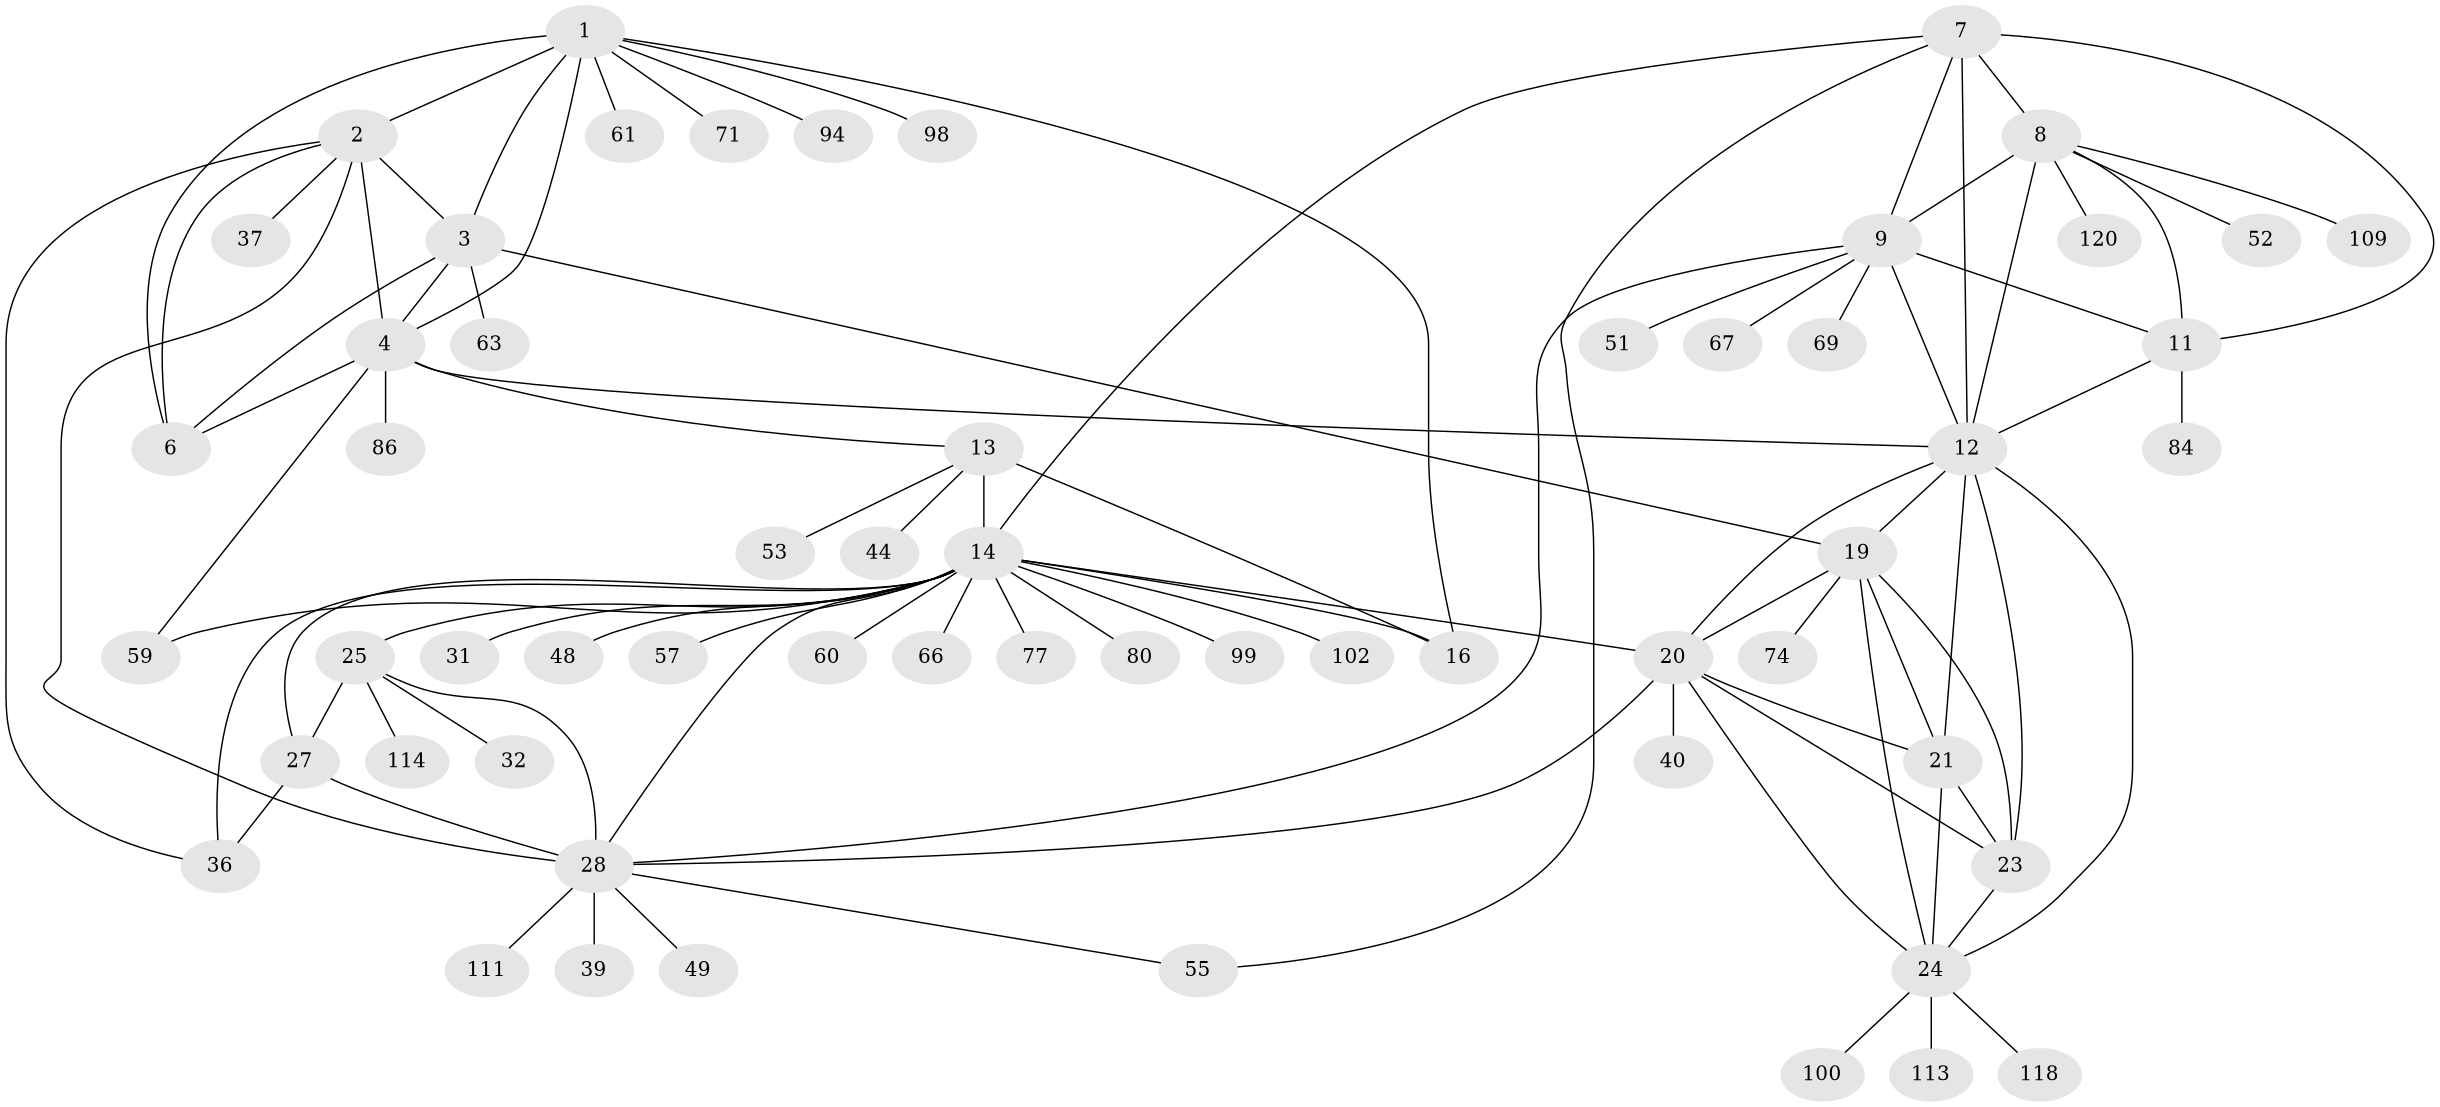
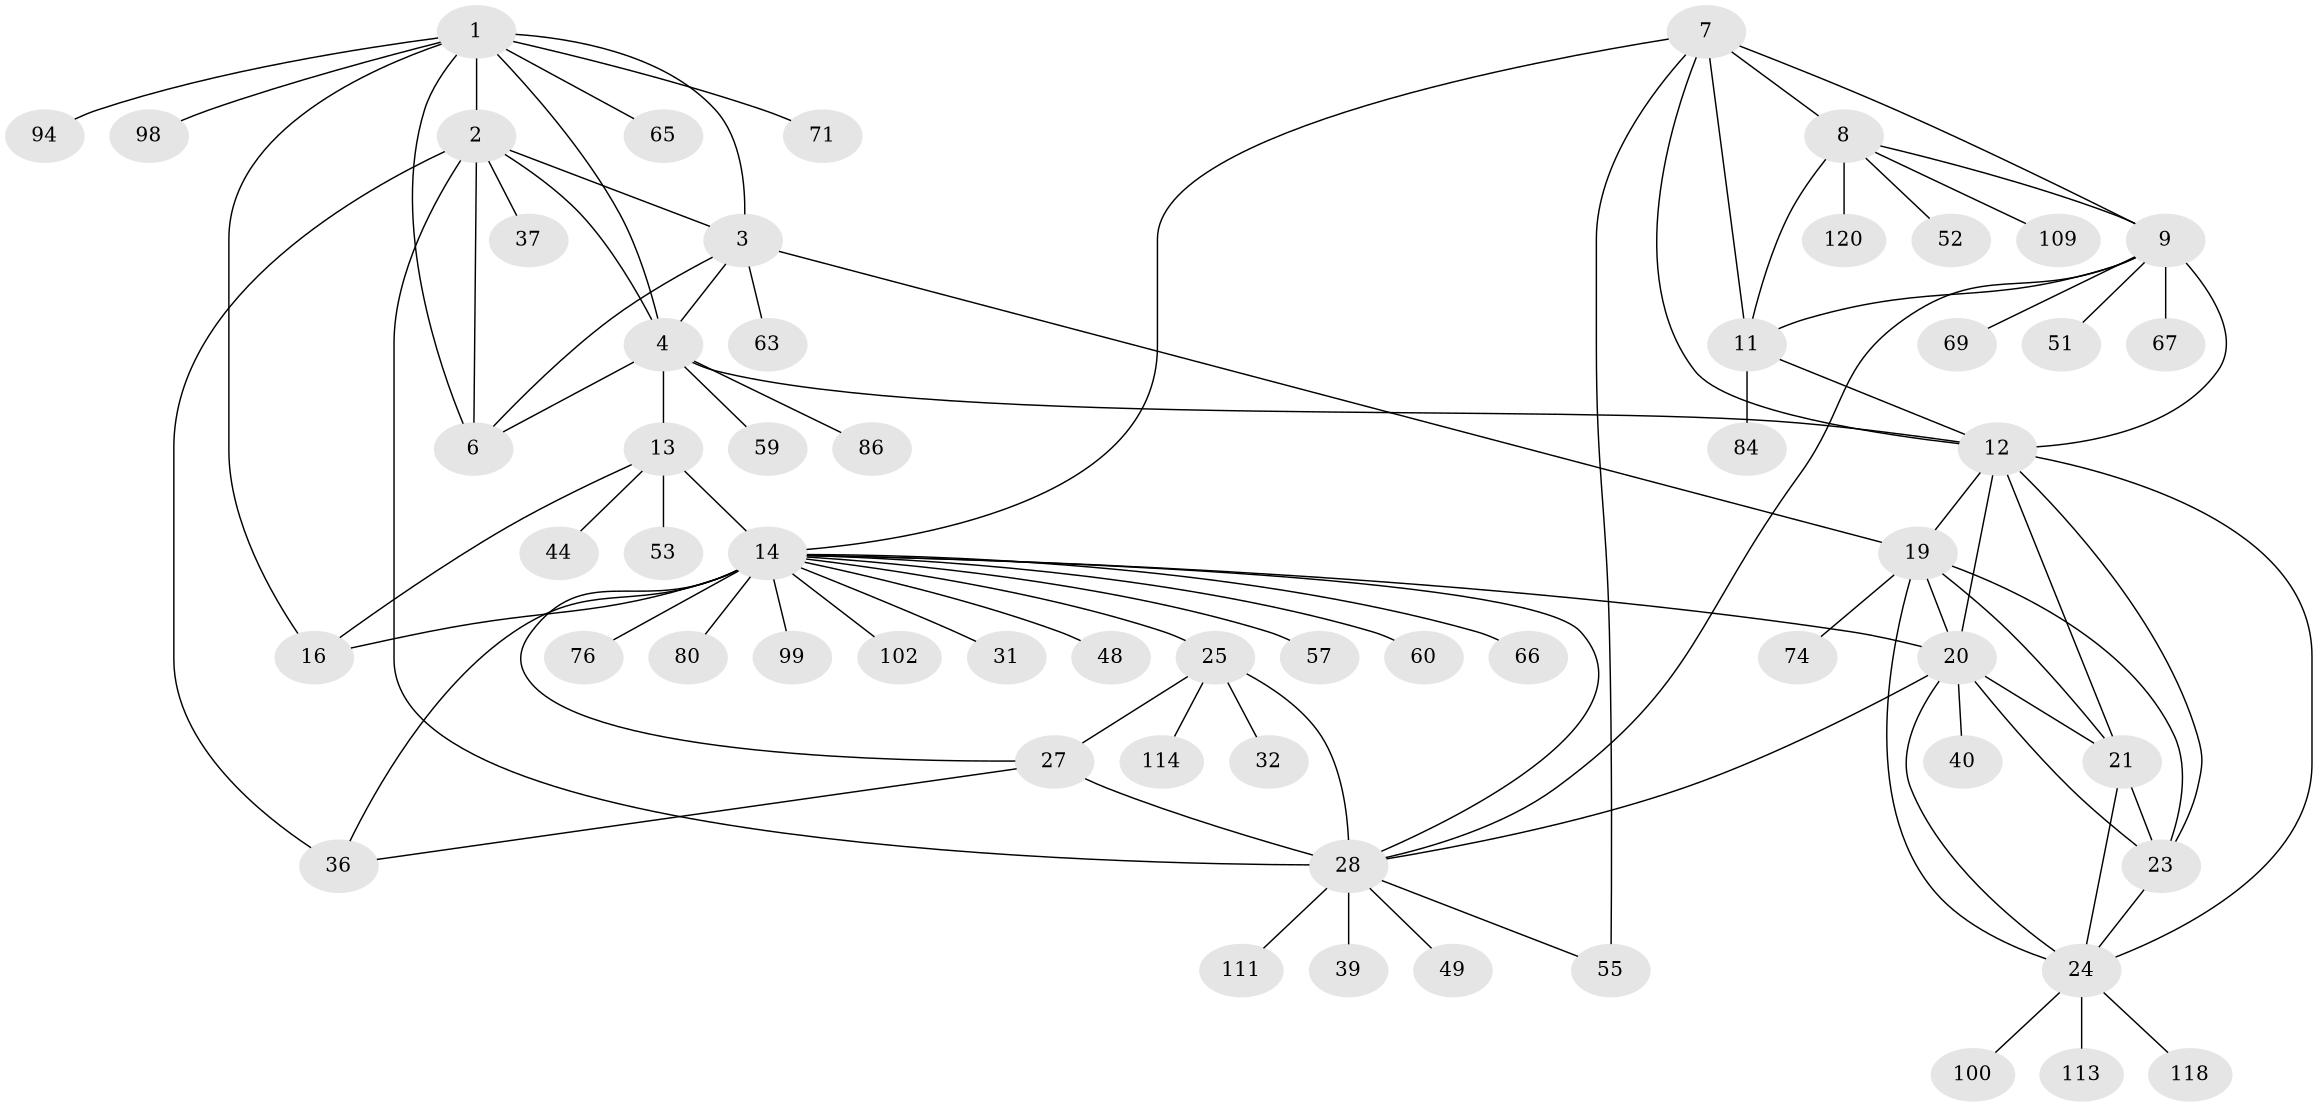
node "61": label "61" -> "65"
edge "8" -- "12": removed
edge "14" -- "59": removed
node "77": label "77" -> "76"
